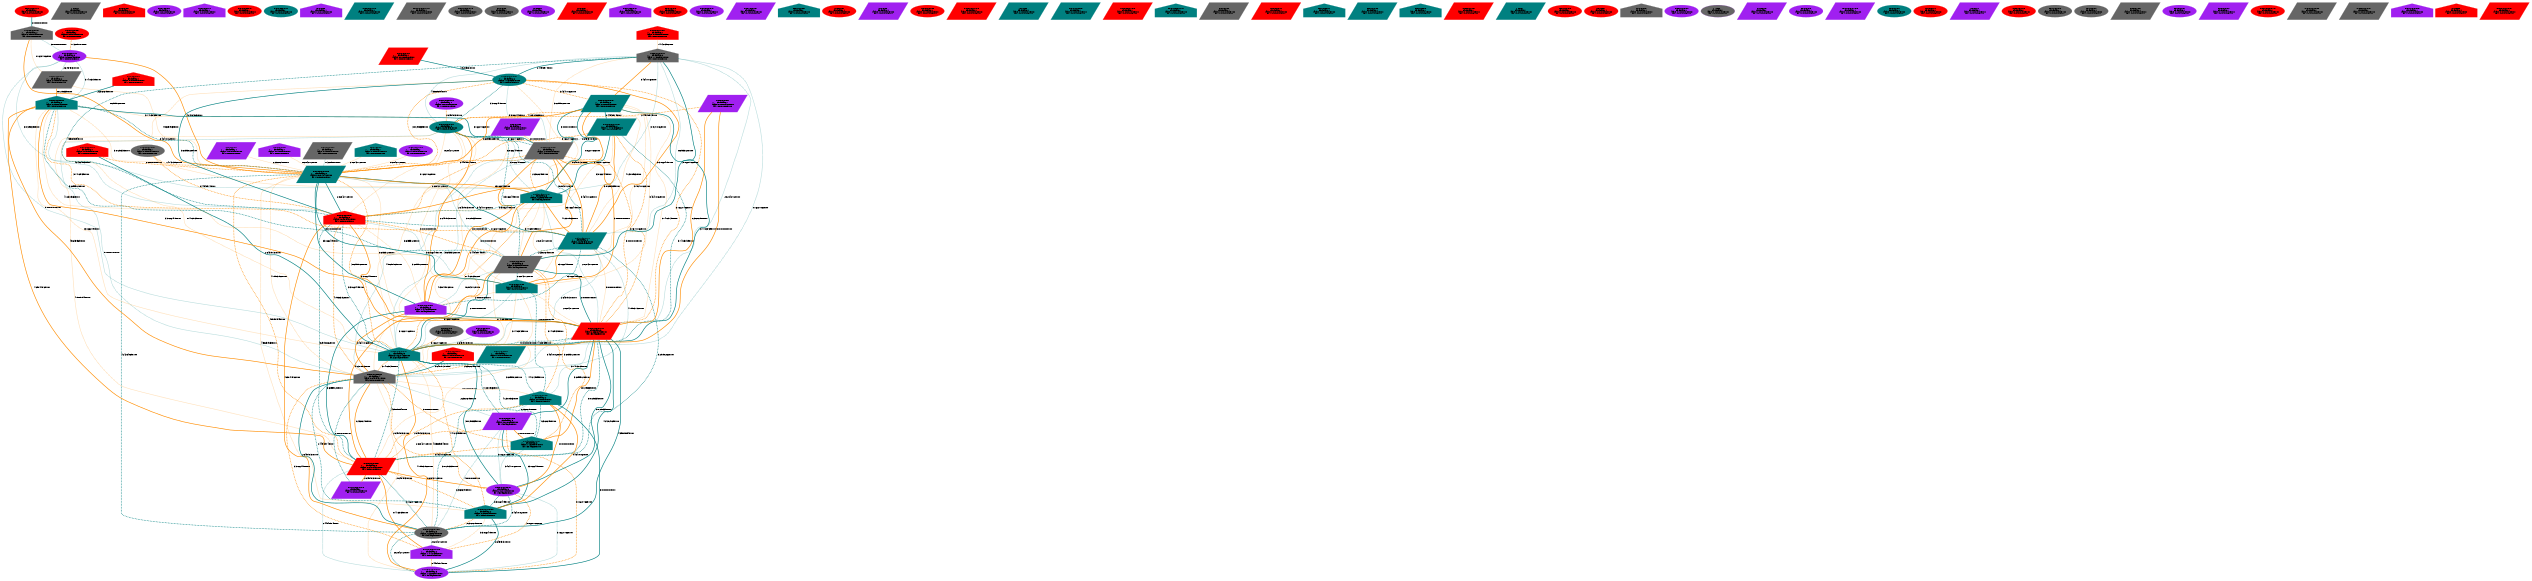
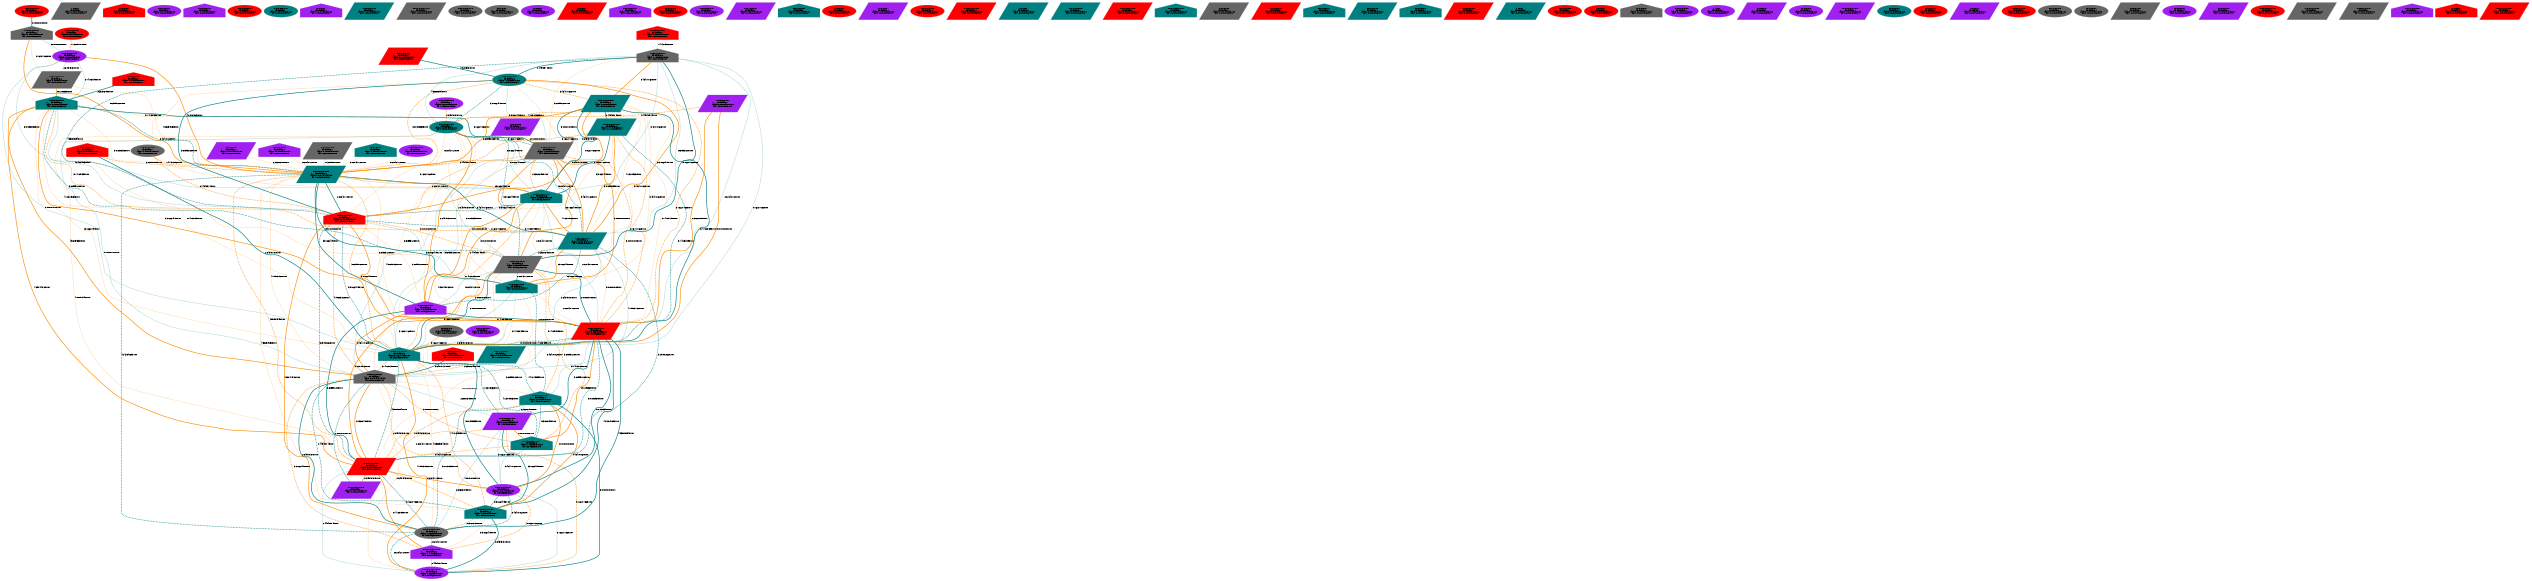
node "0000 cardinality 1 radius 0.00000000e+00 lfd 1.00000000e+00": fillcolor gray40 -> purple
